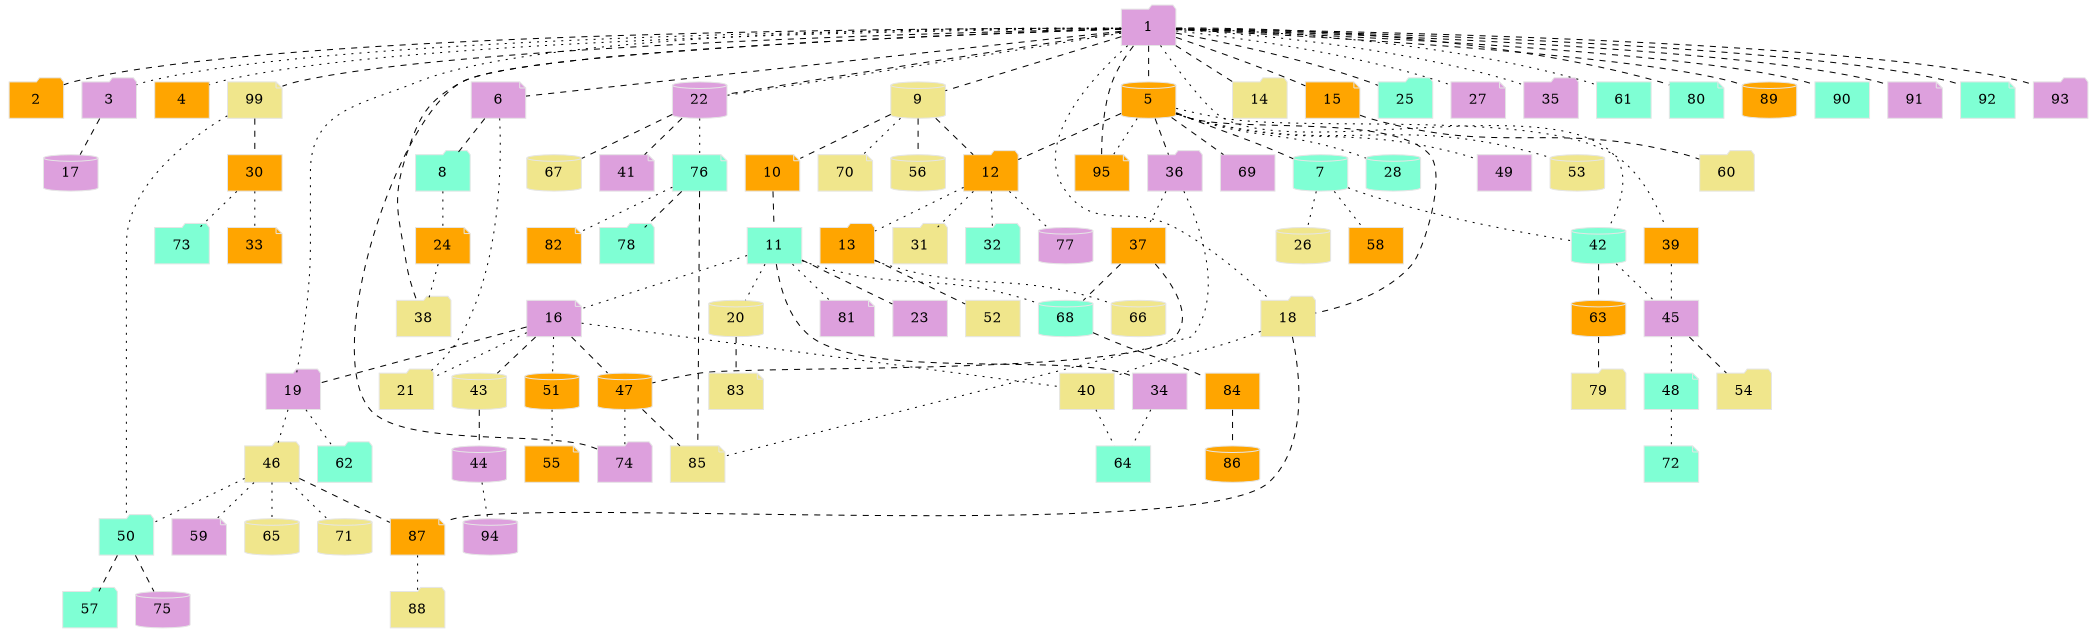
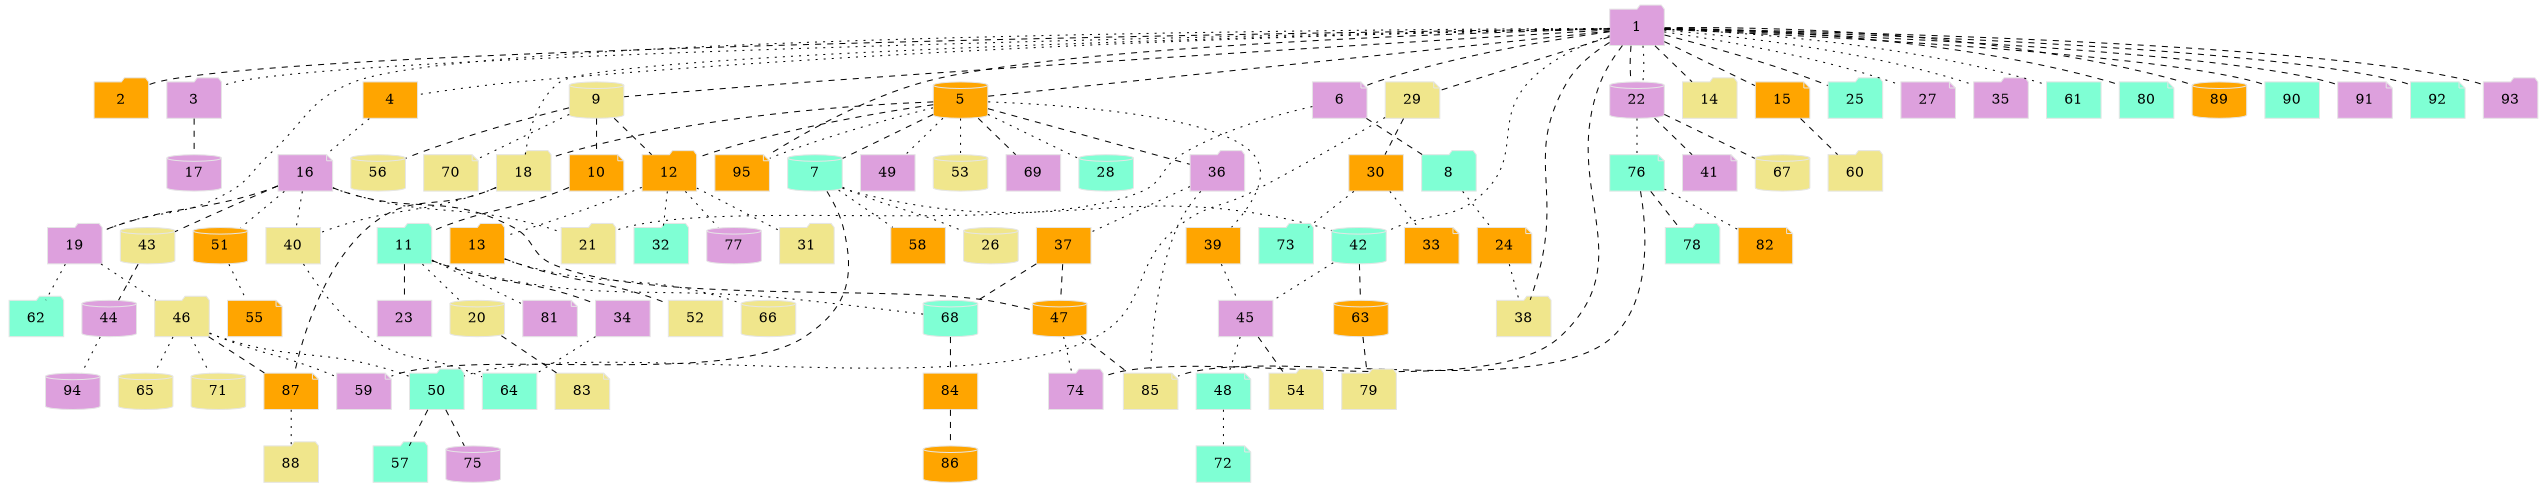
node "99": label "99" -> "29"
node "11": shape box -> folder
edge "11" -- "16": now "4" -- "16"
edge "7" -- "59": added
